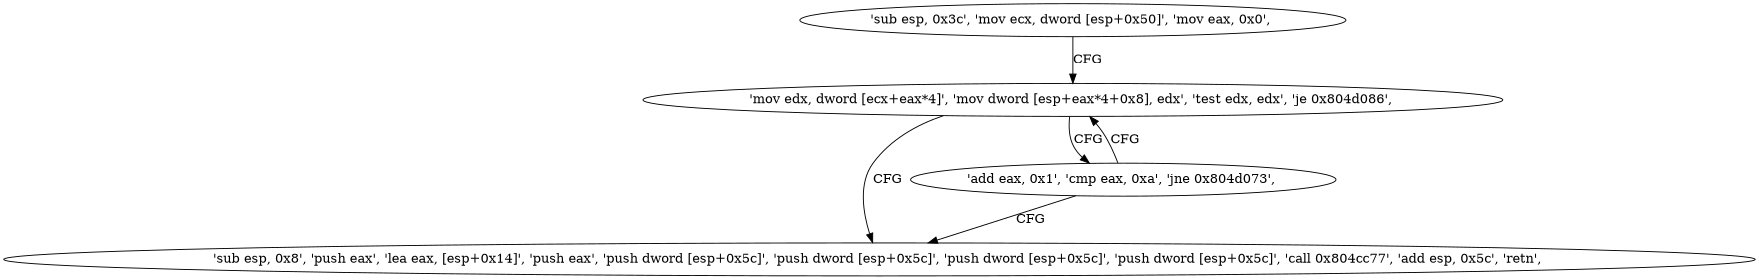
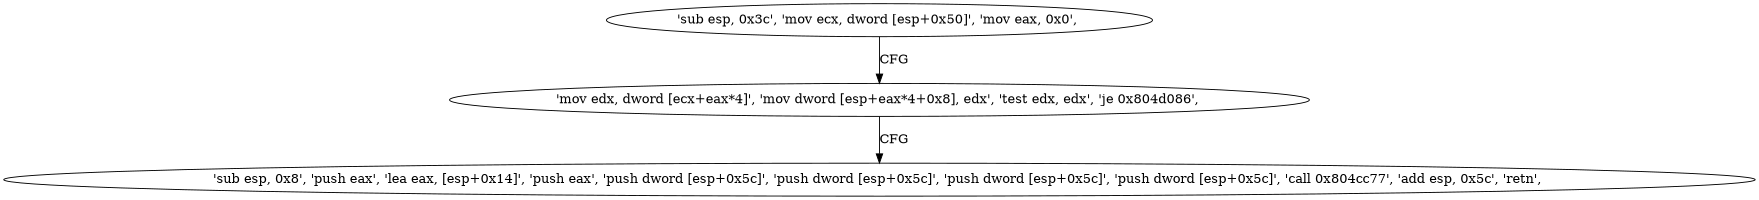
node "'add eax, 0x1', 'cmp eax, 0xa', 'jne 0x804d073',": removed
